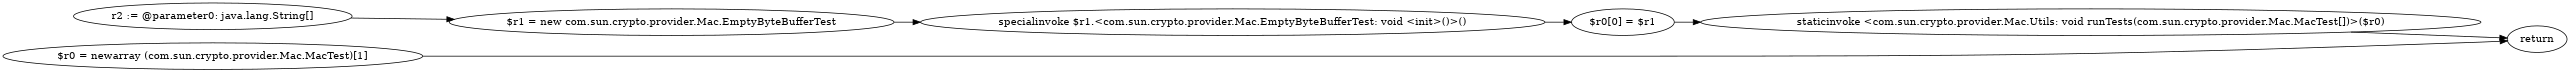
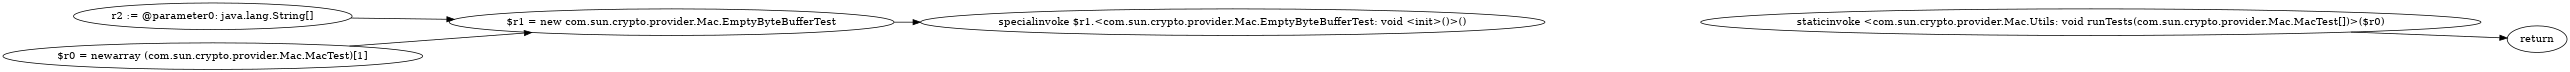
node "$r0[0] = $r1": removed
edge "$r0 = newarray (com.sun.crypto.provider.Mac.MacTest)[1]" -> "return": now "$r0 = newarray (com.sun.crypto.provider.Mac.MacTest)[1]" -> "$r1 = new com.sun.crypto.provider.Mac.EmptyByteBufferTest"
